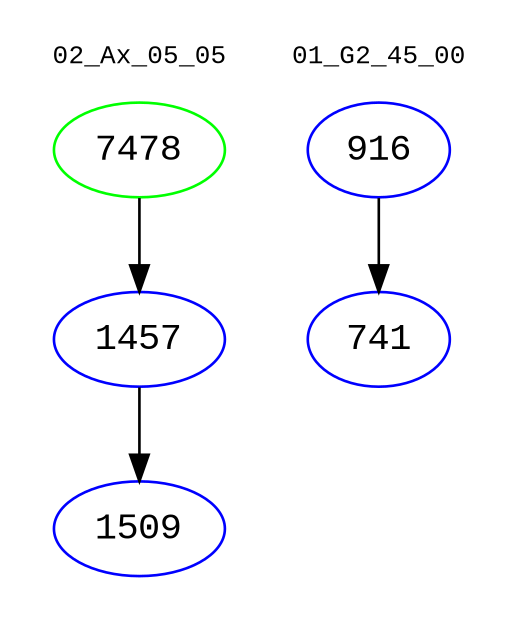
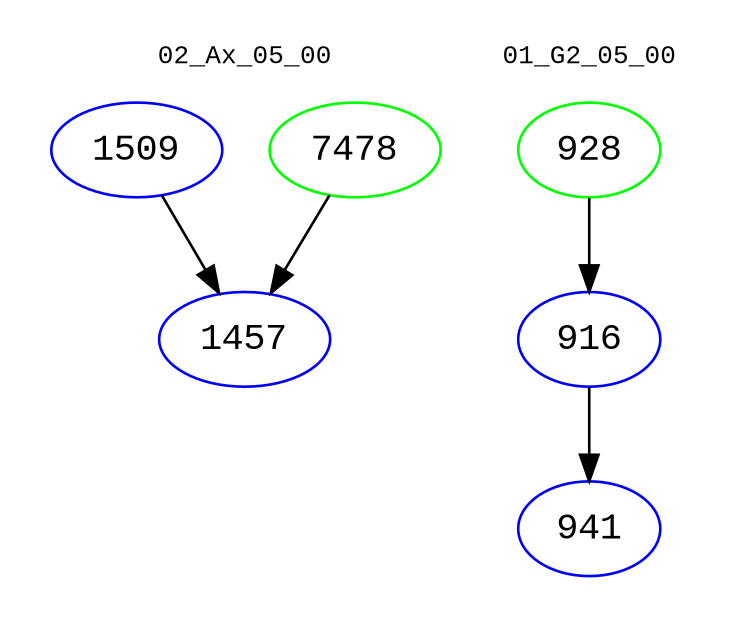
cluster "02_Ax_05_05": label "02_Ax_05_05" -> "02_Ax_05_00"
cluster "01_G2_45_00": label "01_G2_45_00" -> "01_G2_05_00"
node "928": added
node "741": label "741" -> "941"
edge "1457" -> "1509": reversed
